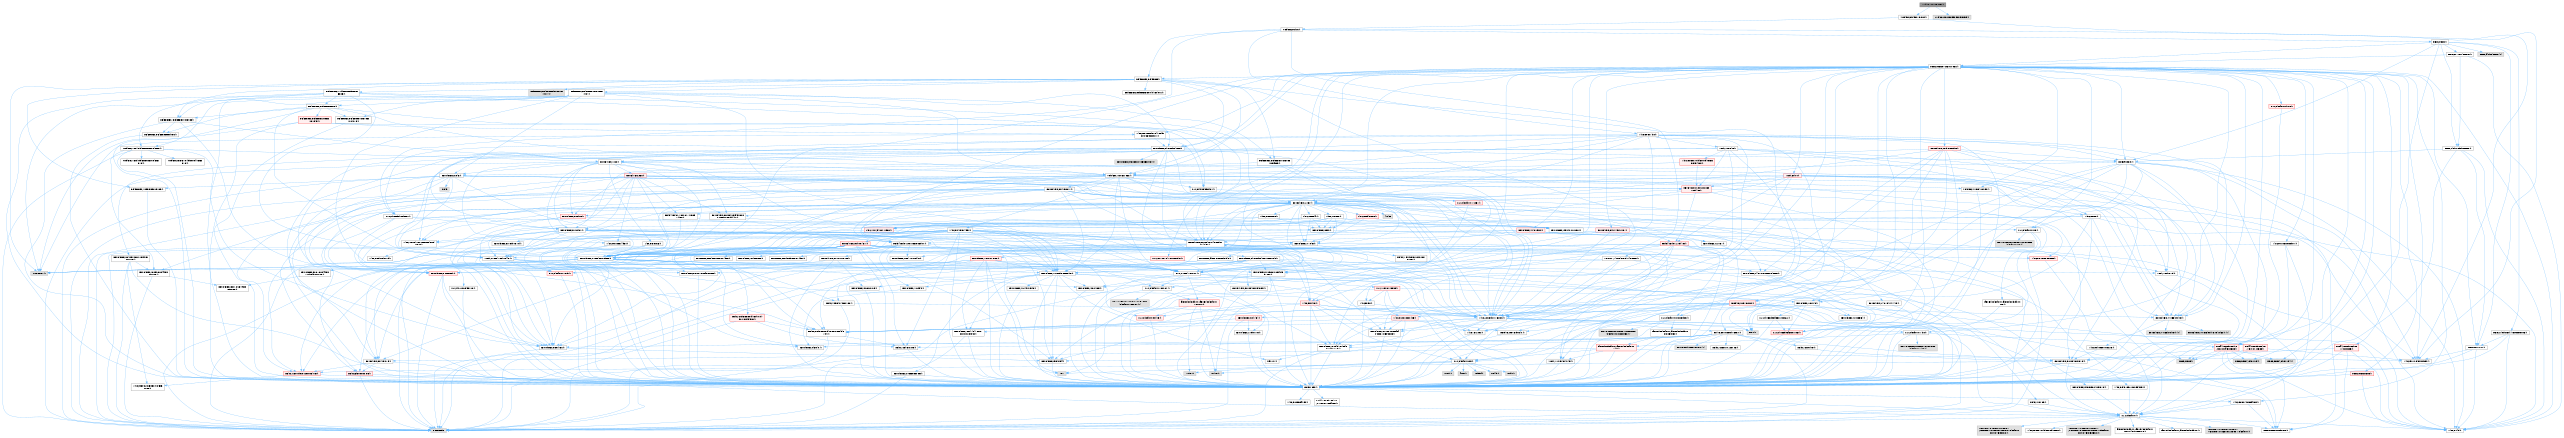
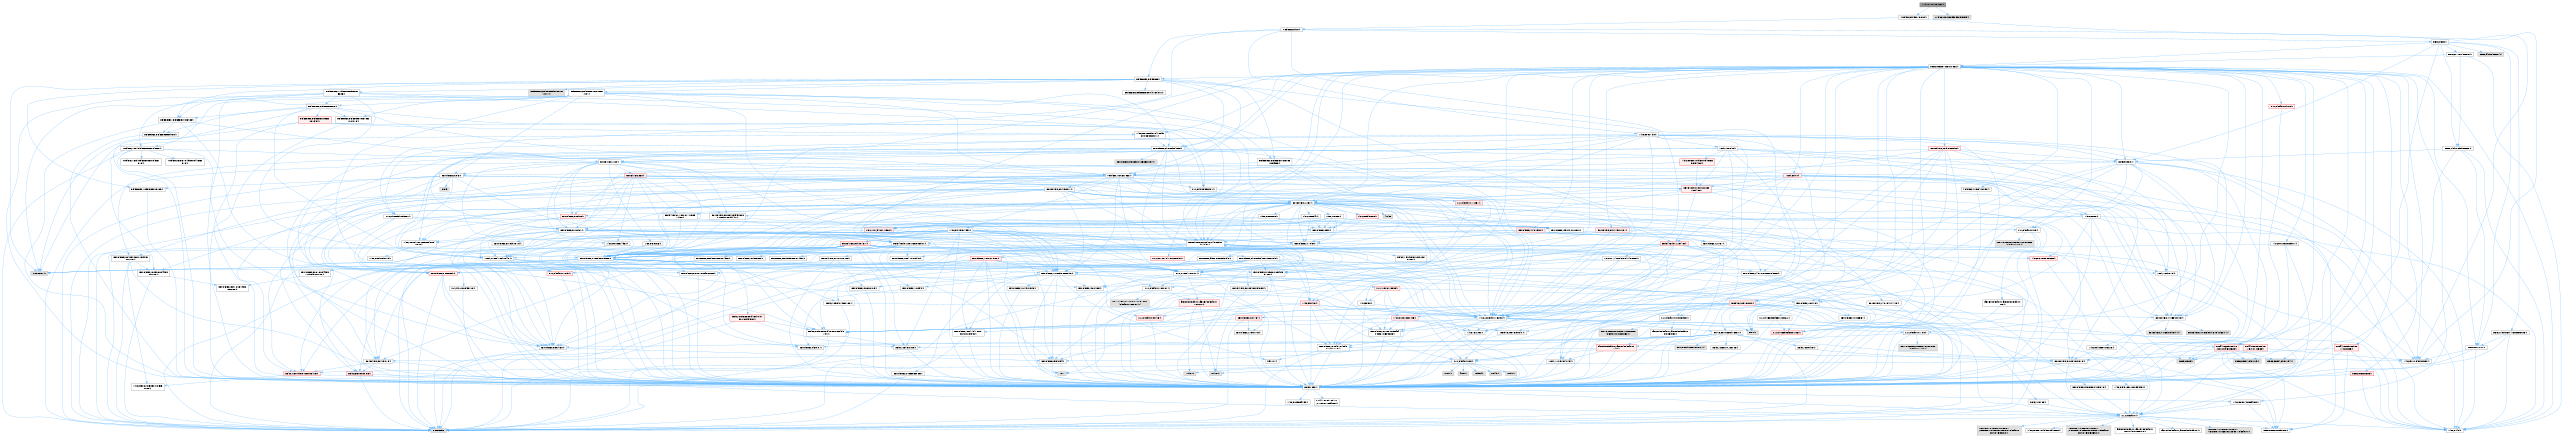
edge "Templates/Tuple.h" -> "Misc/AssertionMacros.h": now "Delegates/DelegateInstances Impl.h" -> "Misc/AssertionMacros.h"
edge "UObject/NameTypes.h" -> "UObject/UnrealNames.h": now "UObject/NameTypes.h" -> "Templates/PointerIsConvertible FromTo.h"
